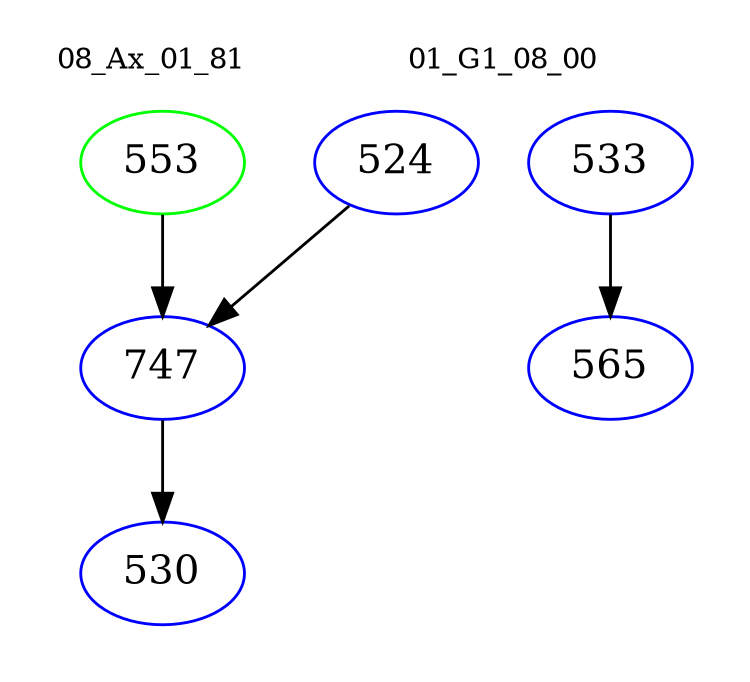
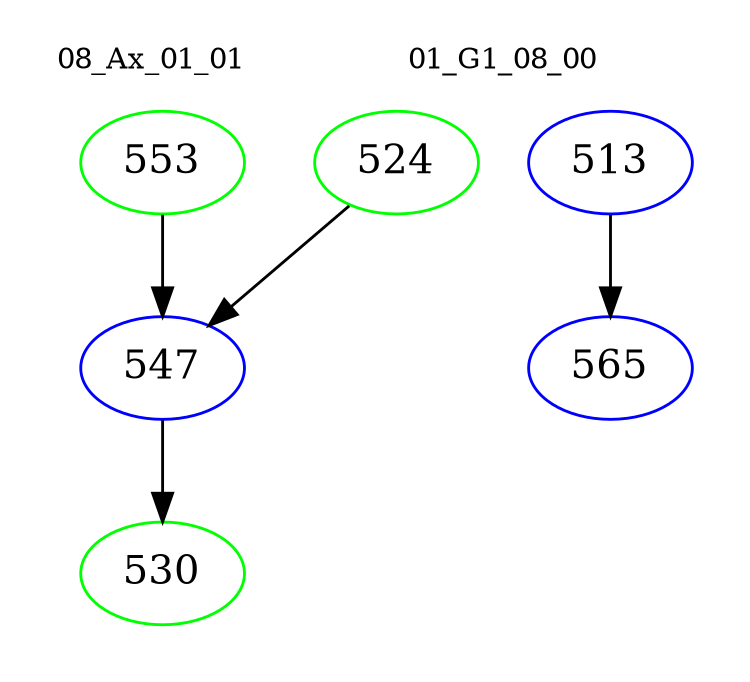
cluster "08_Ax_01_81": label "08_Ax_01_81" -> "08_Ax_01_01"
node "524": color blue -> green
node "533": label "533" -> "513"
node "747": label "747" -> "547"
node "530": color blue -> green
